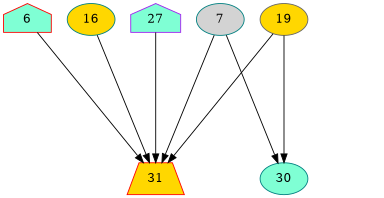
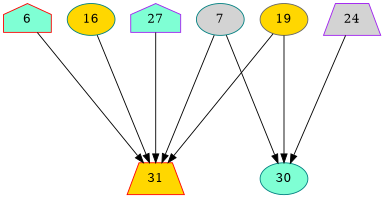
node "24": added
